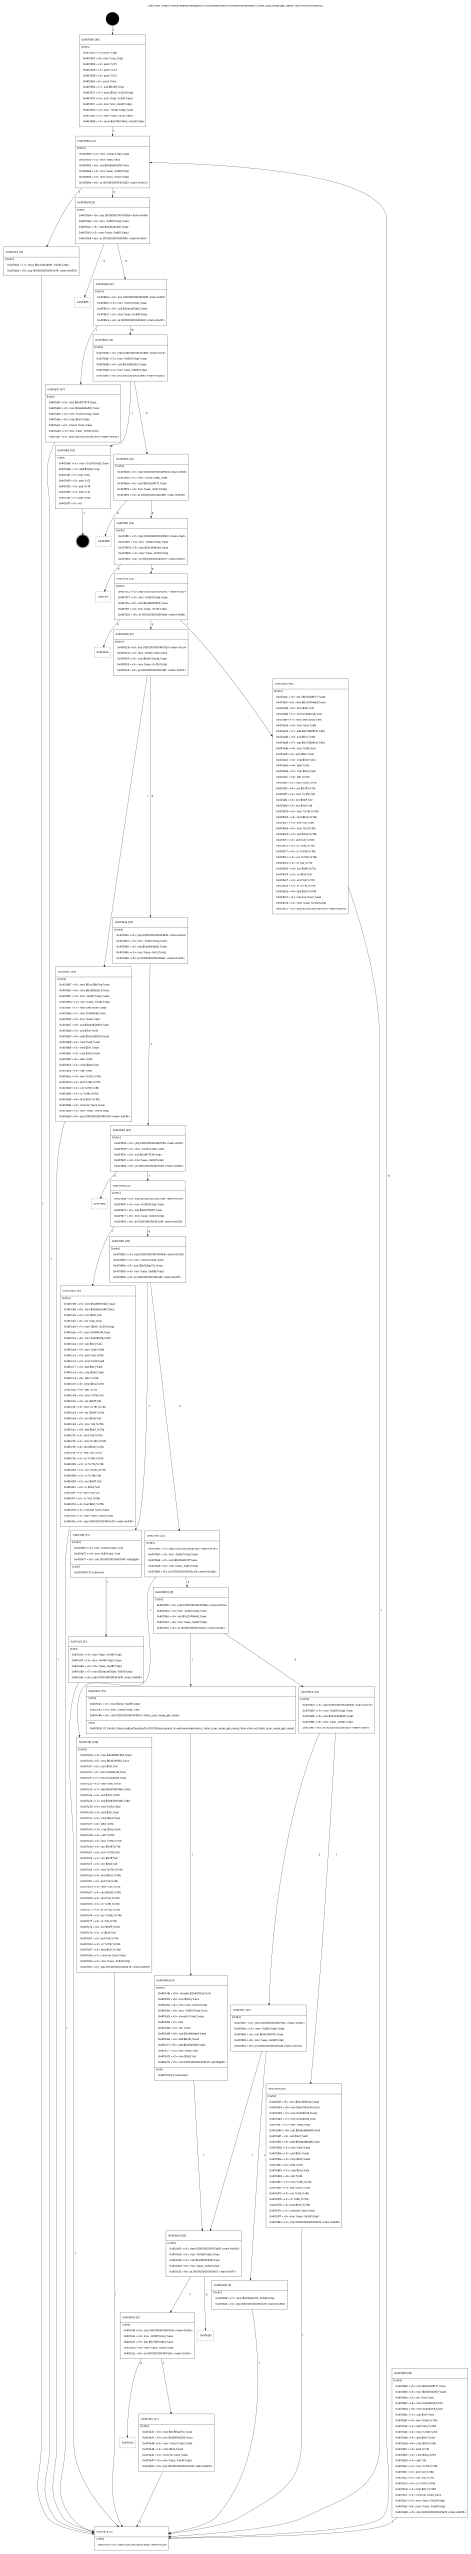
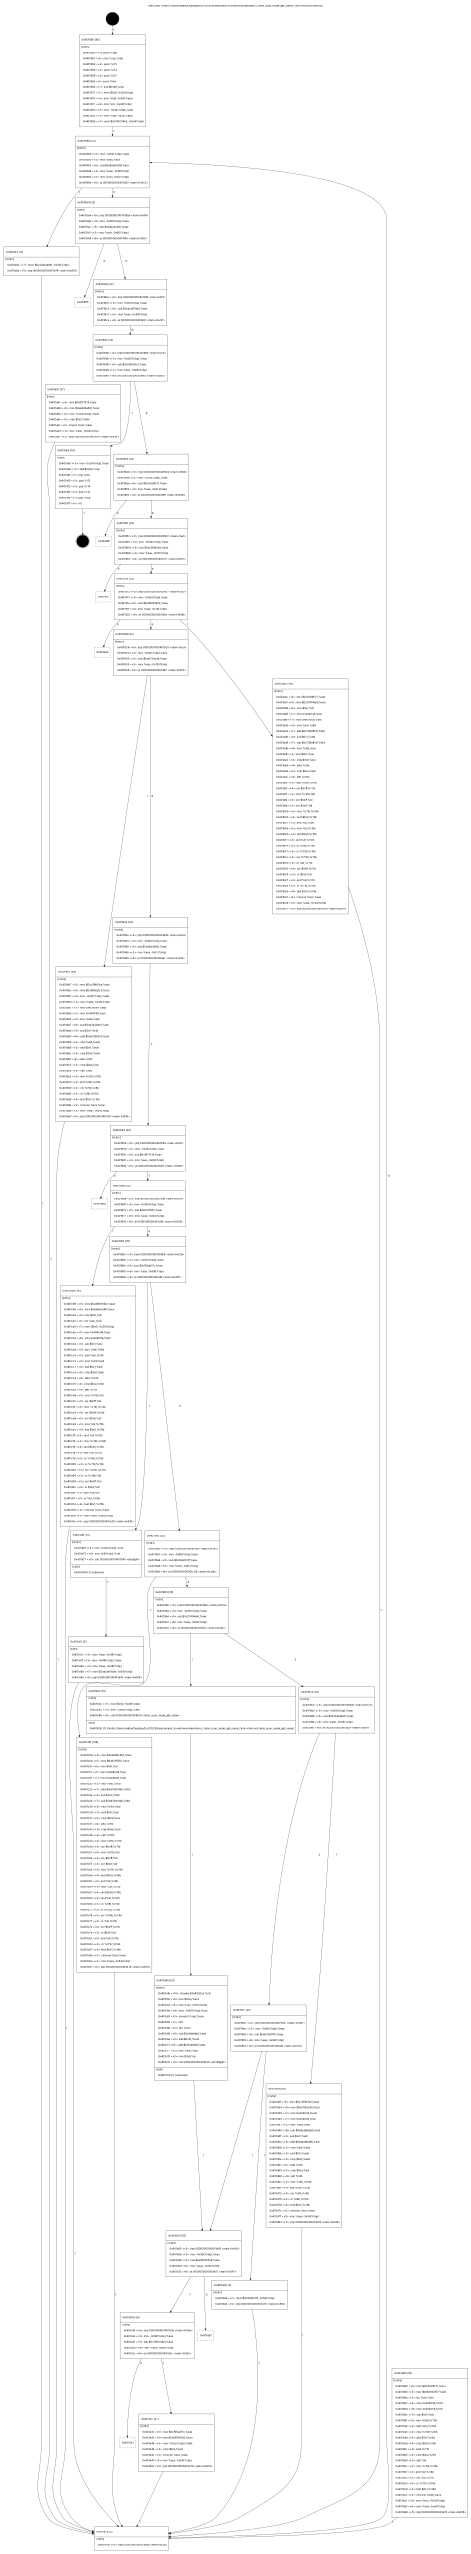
edge "0x4018ba [22]" -> "0x401a91 [27]": removed, label "1"
